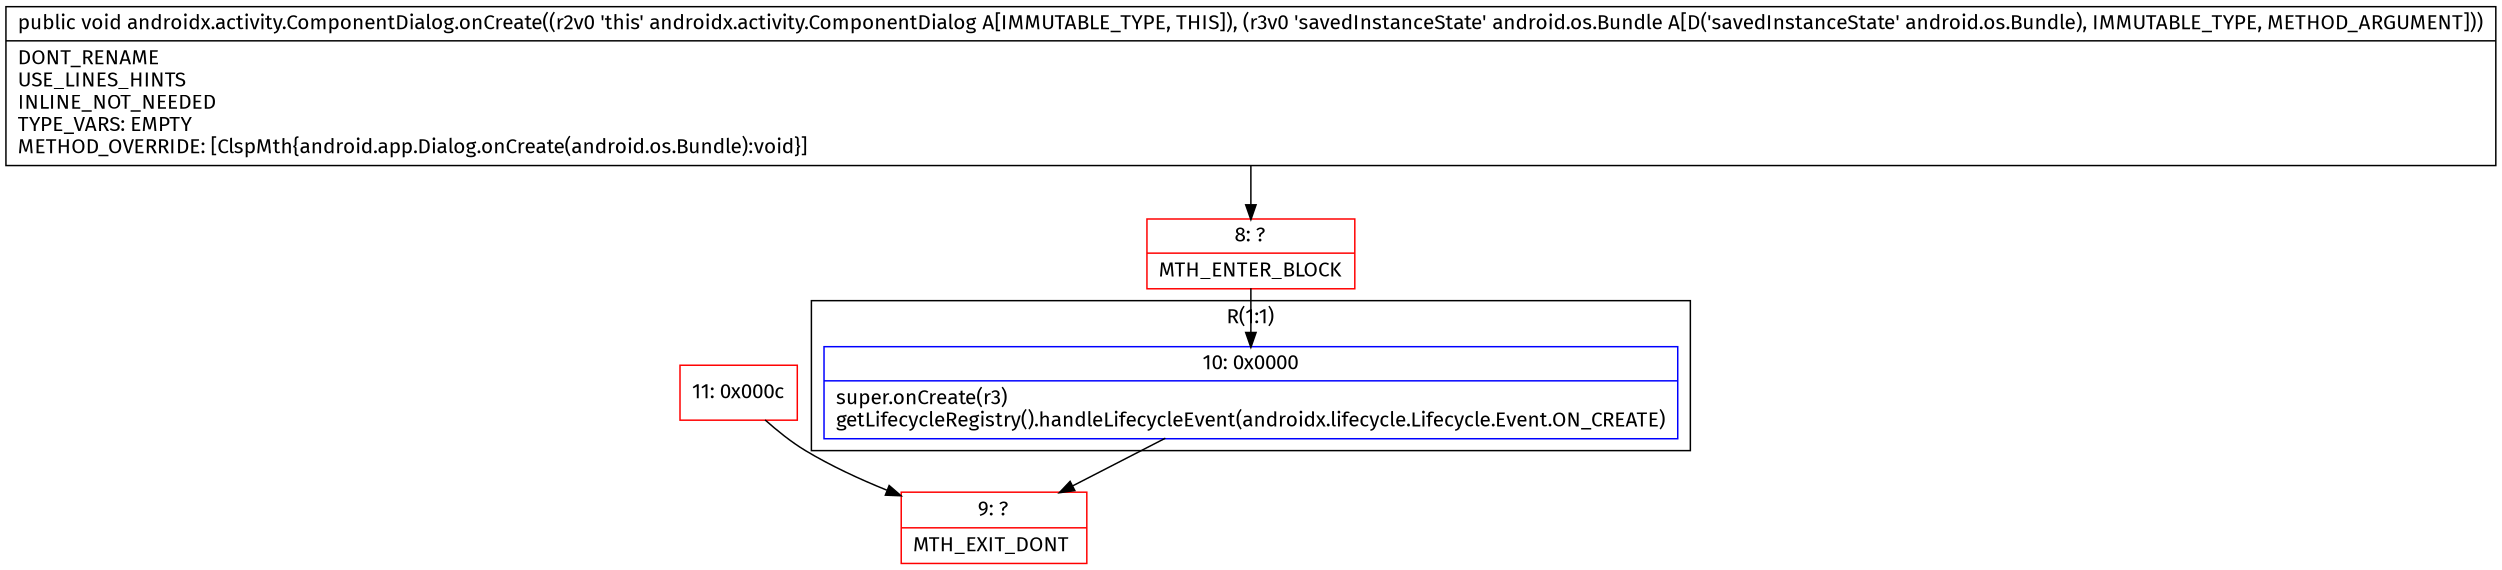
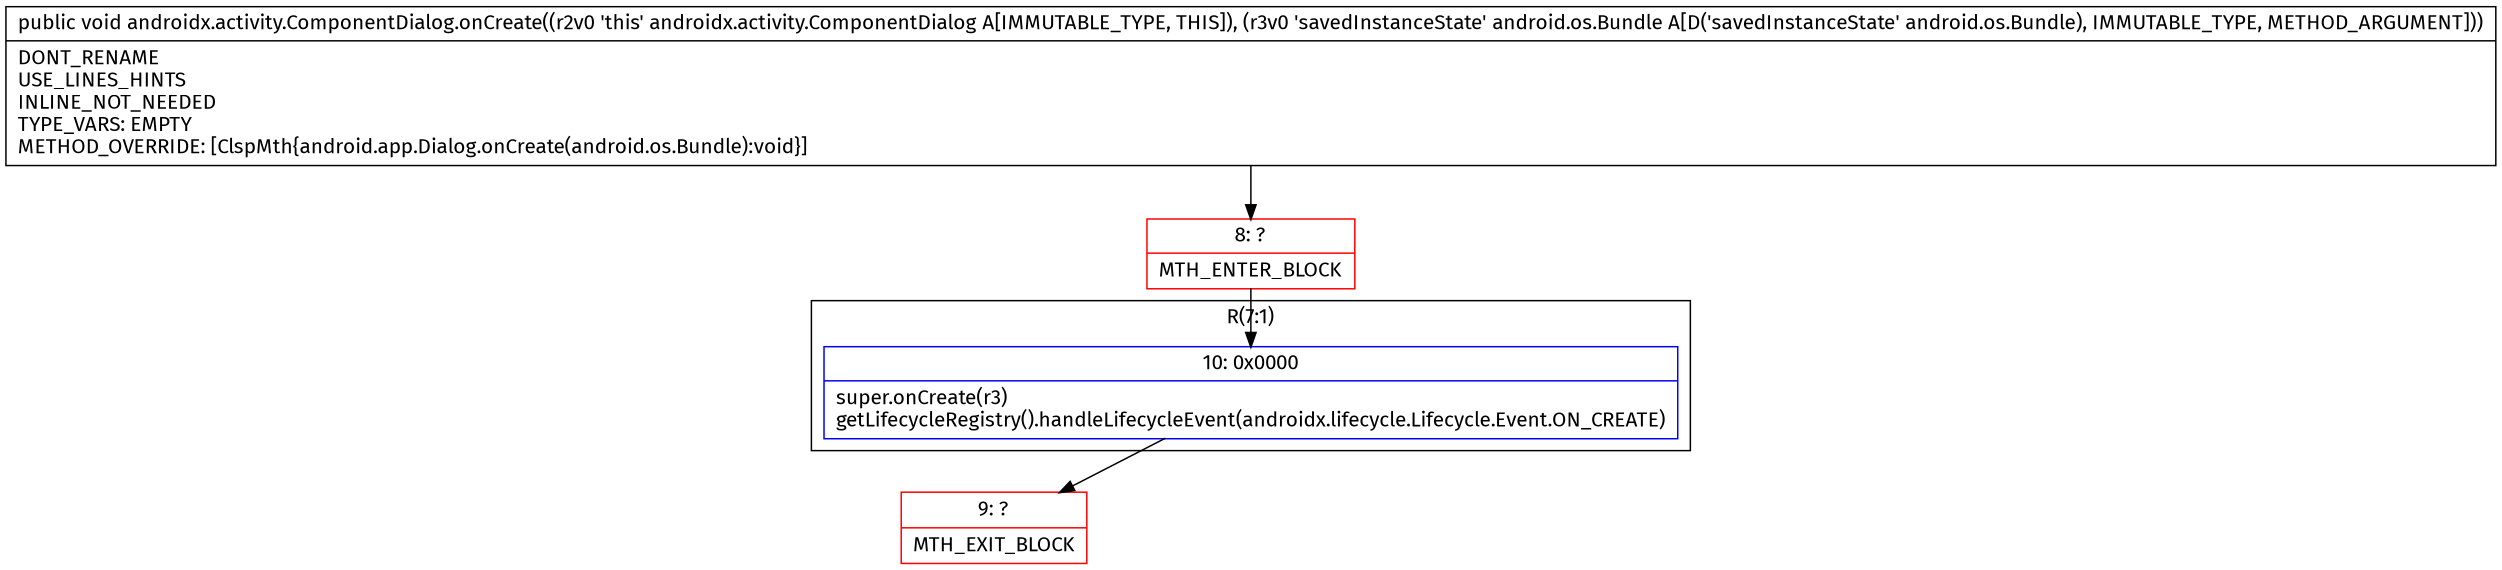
cluster "R(1:1)": label "R(1:1)" -> "R(7:1)"
node "11: 0x000c": removed
node "9: ?": text "MTH_EXIT_DONT" -> "MTH_EXIT_BLOCK"
